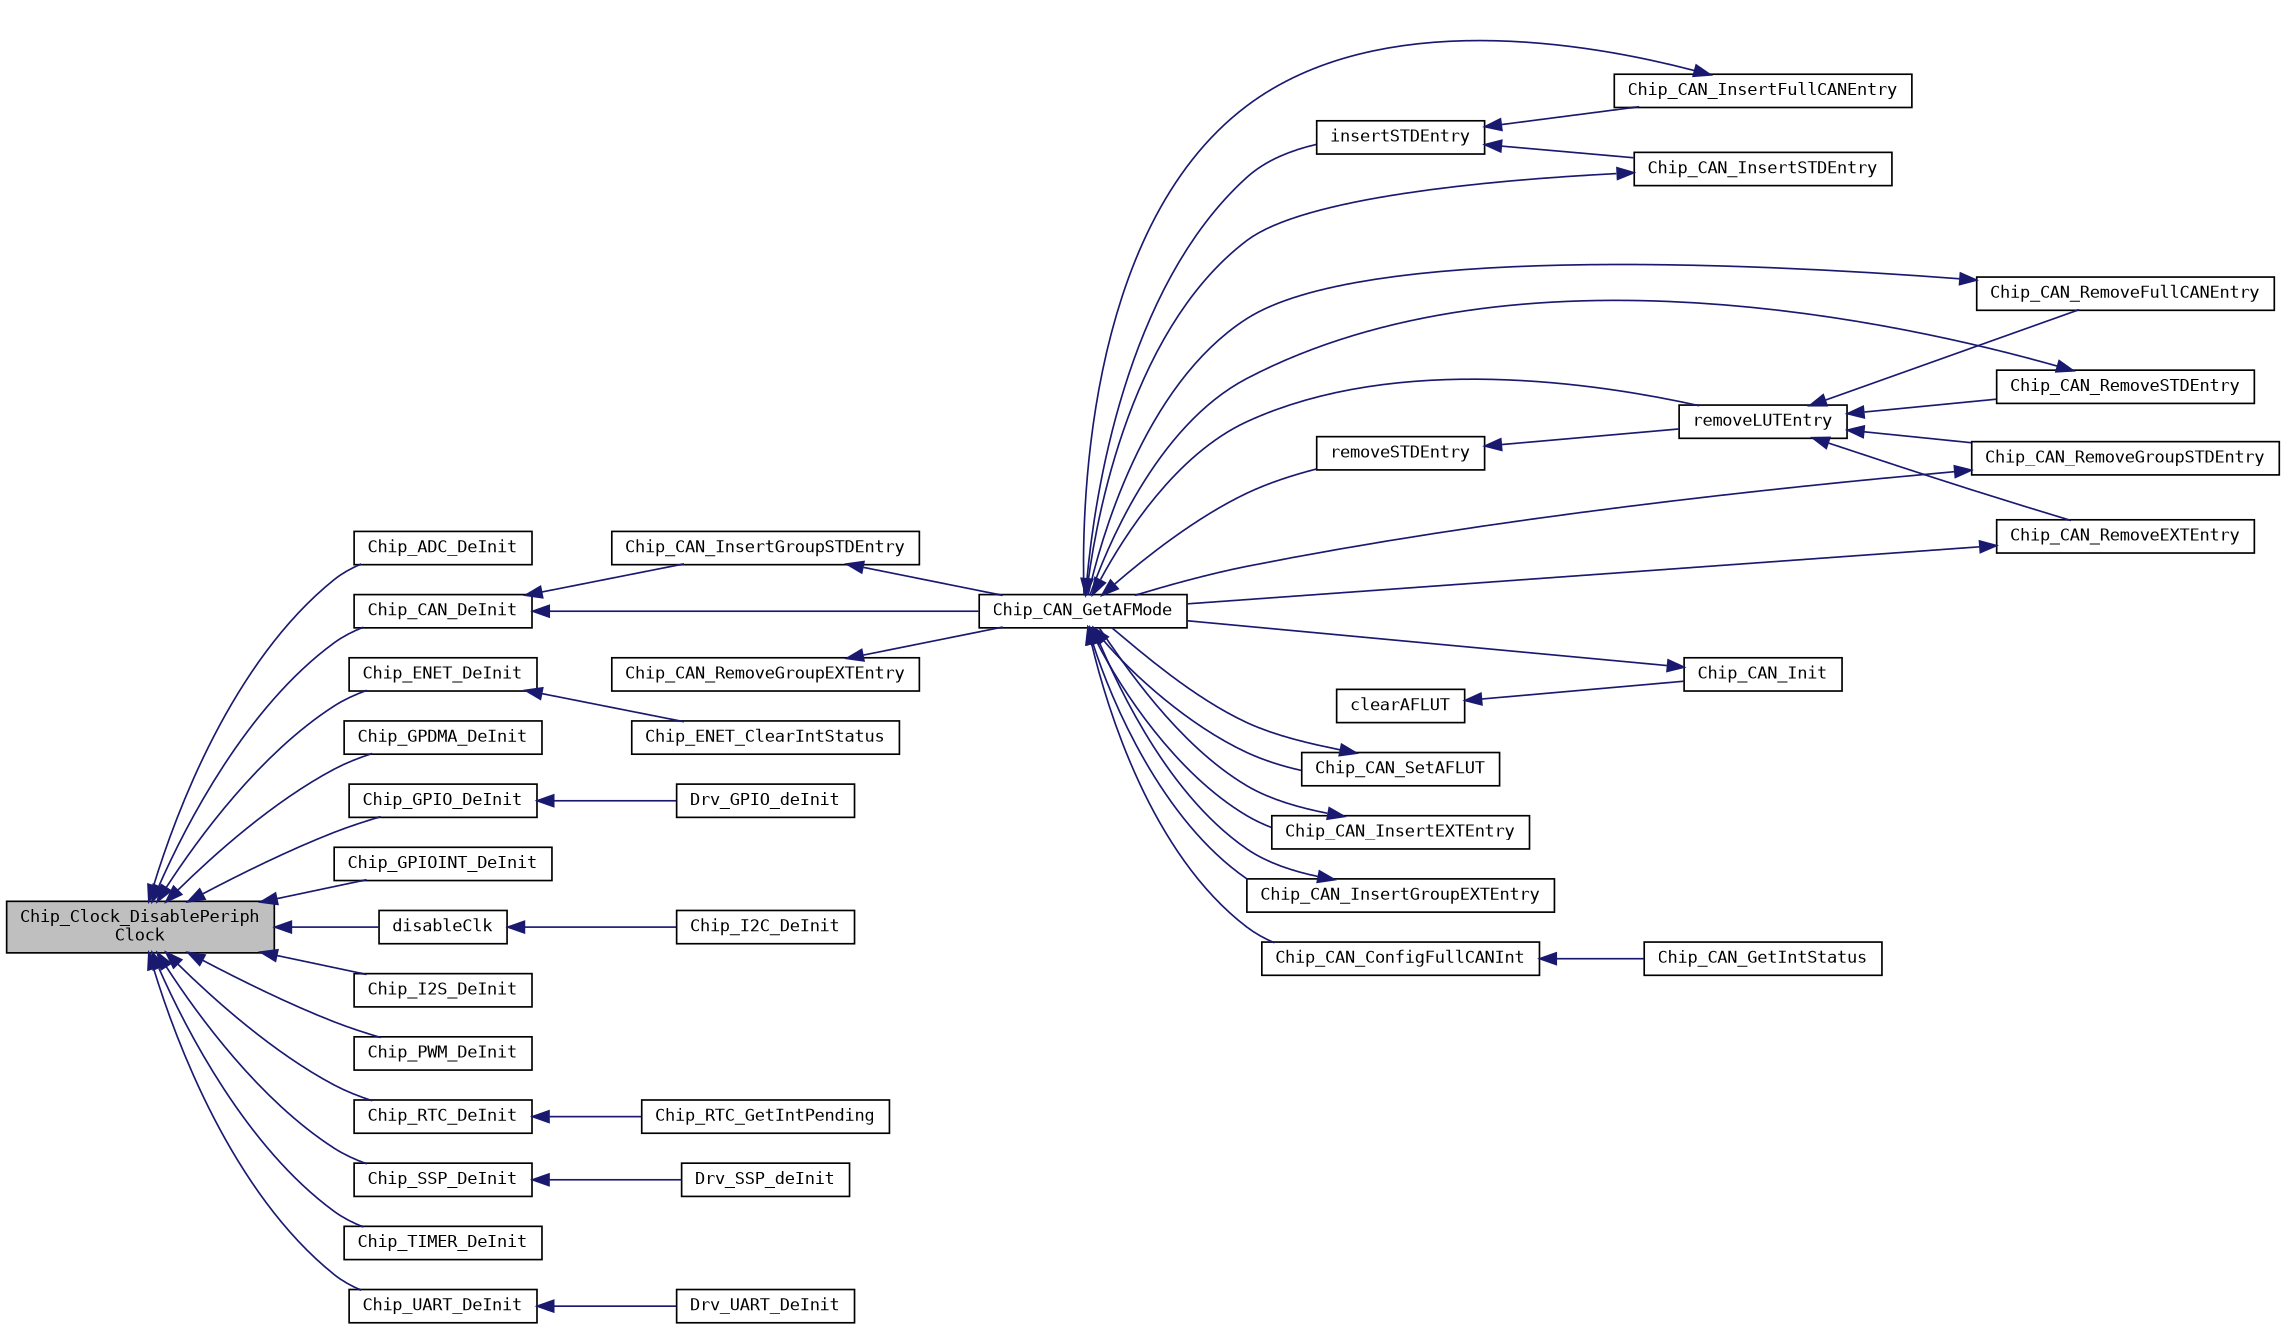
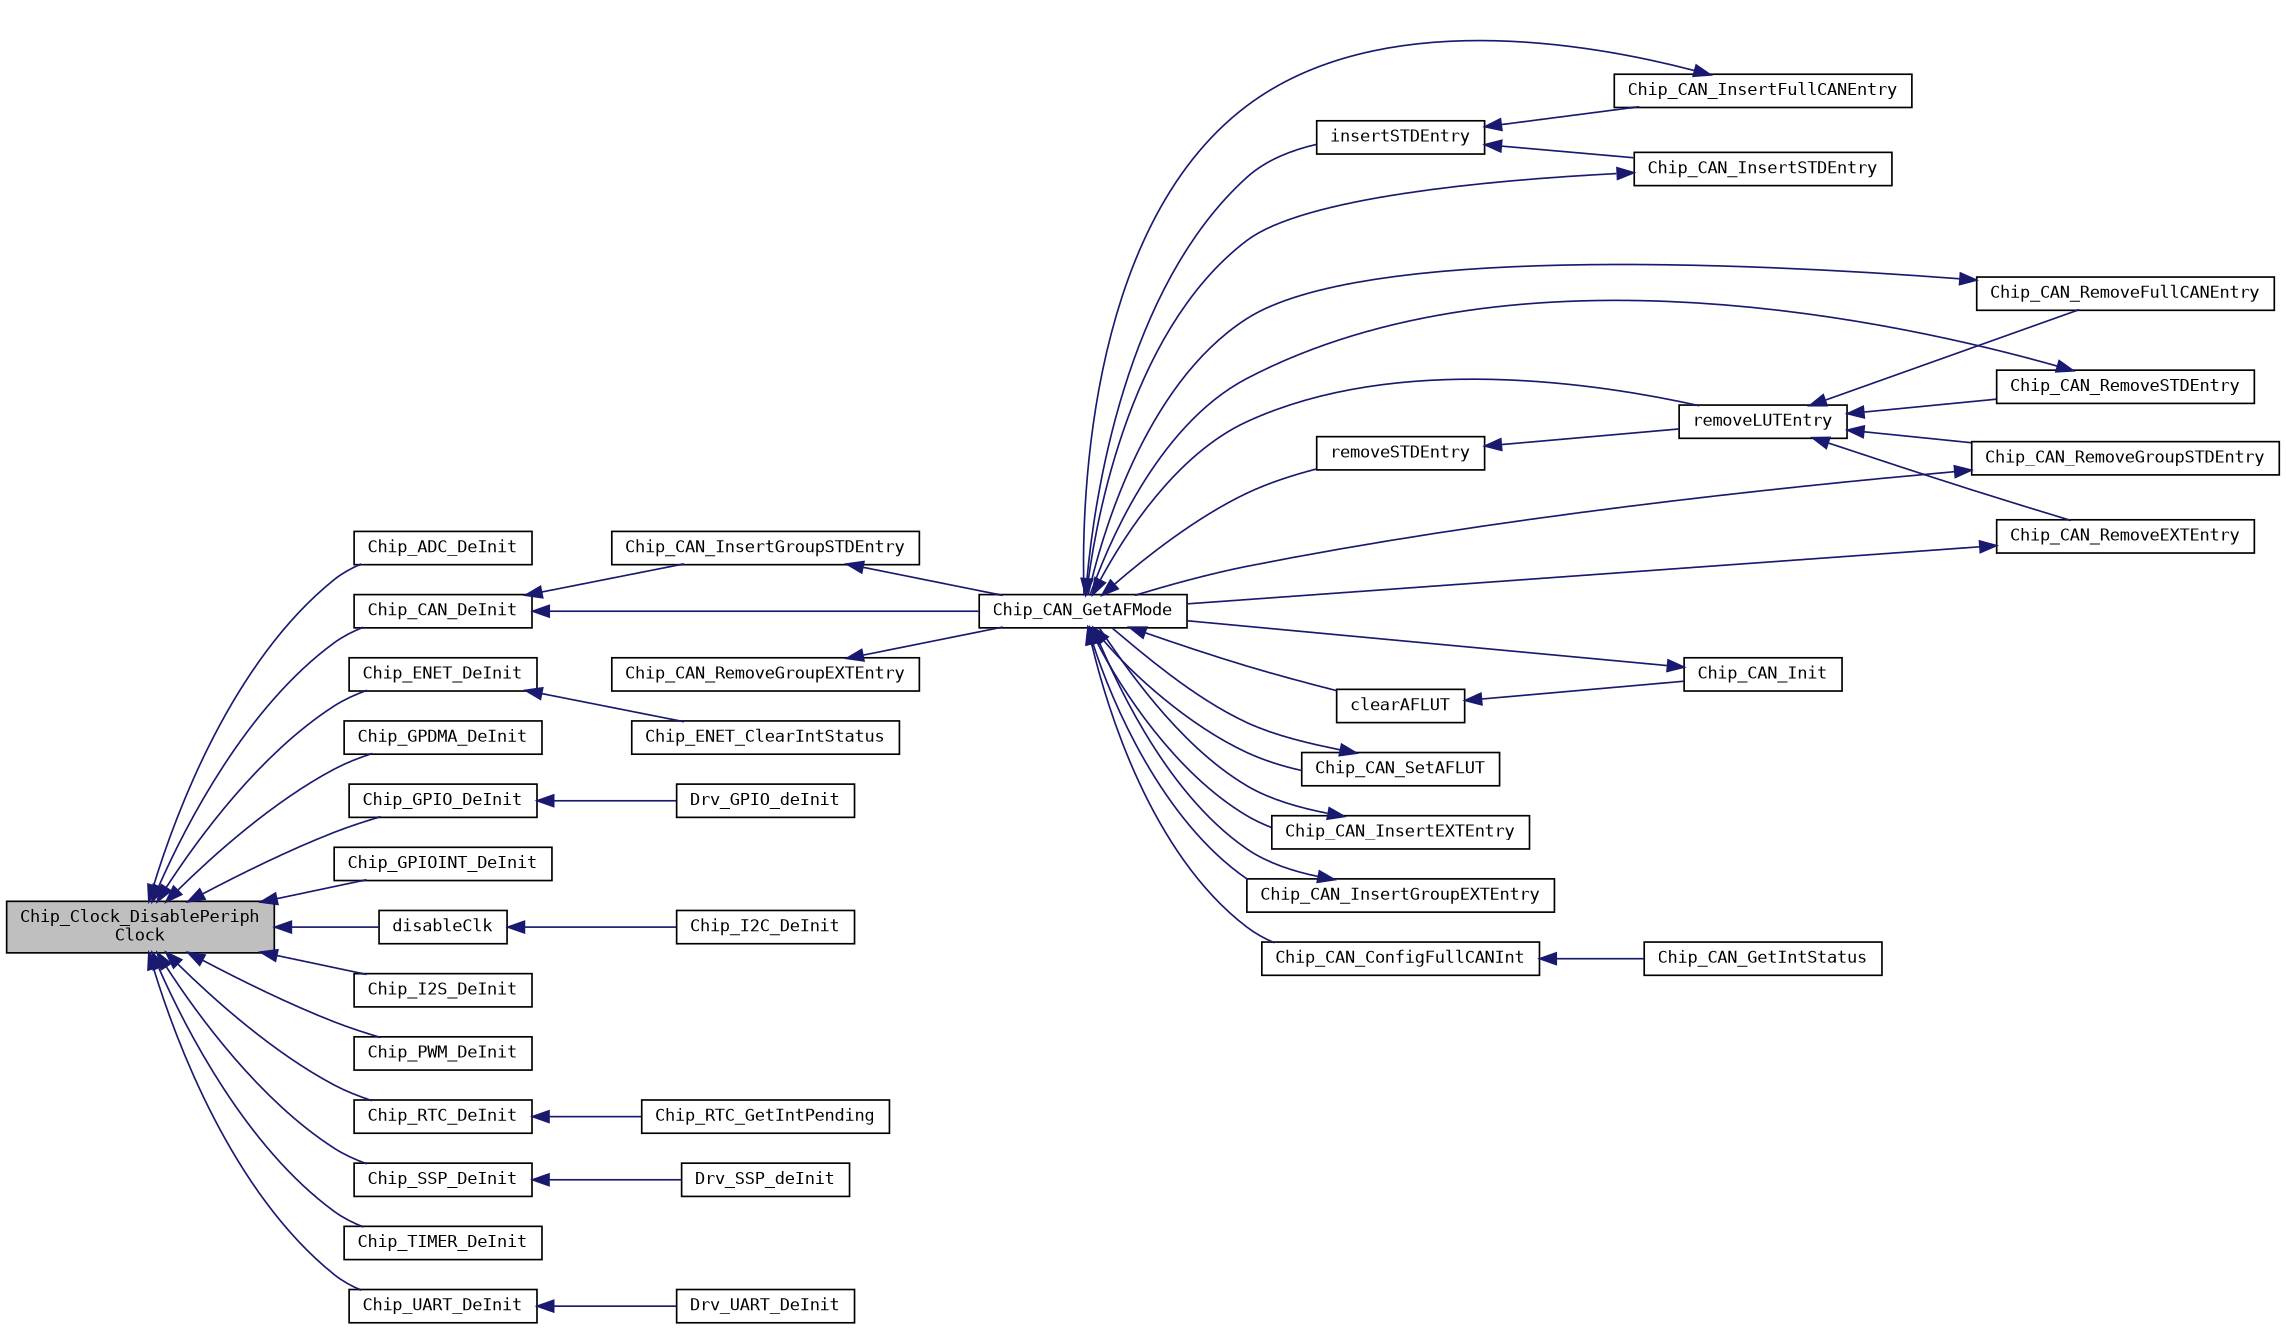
edge "clearAFLUT" -> "Chip_CAN_GetAFMode": added
